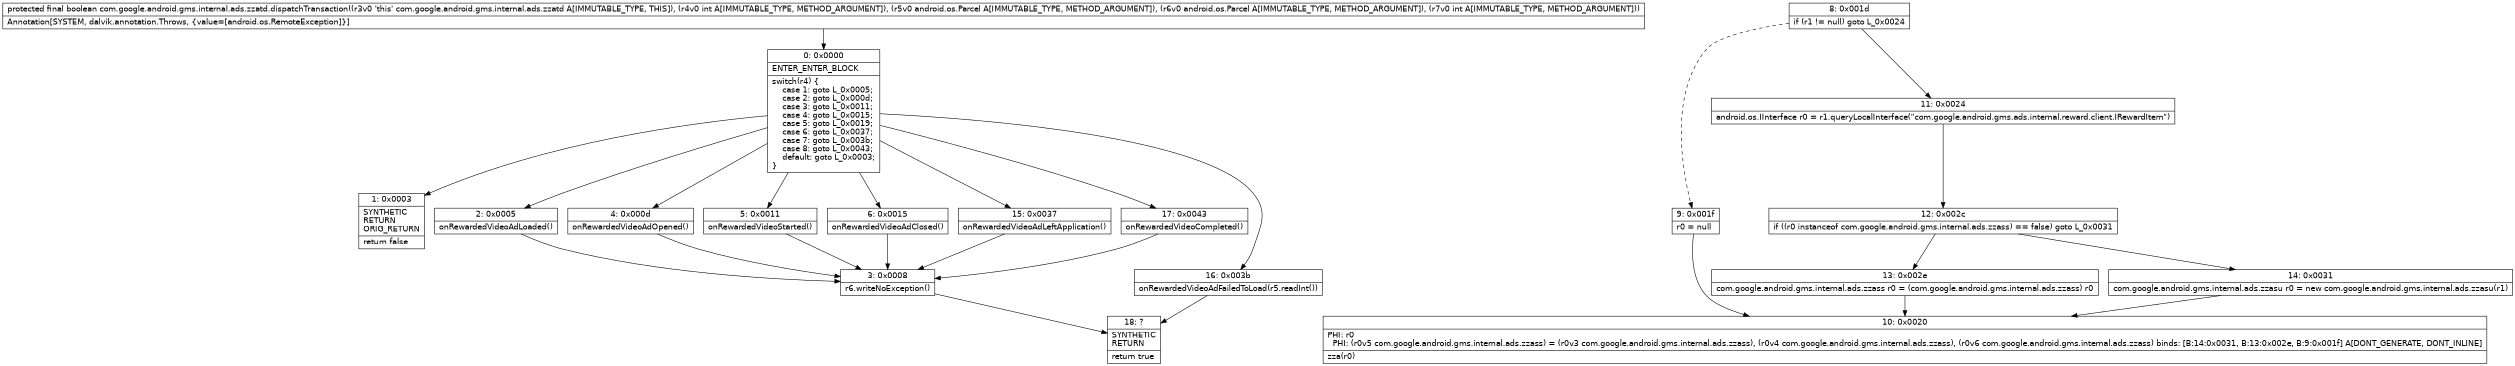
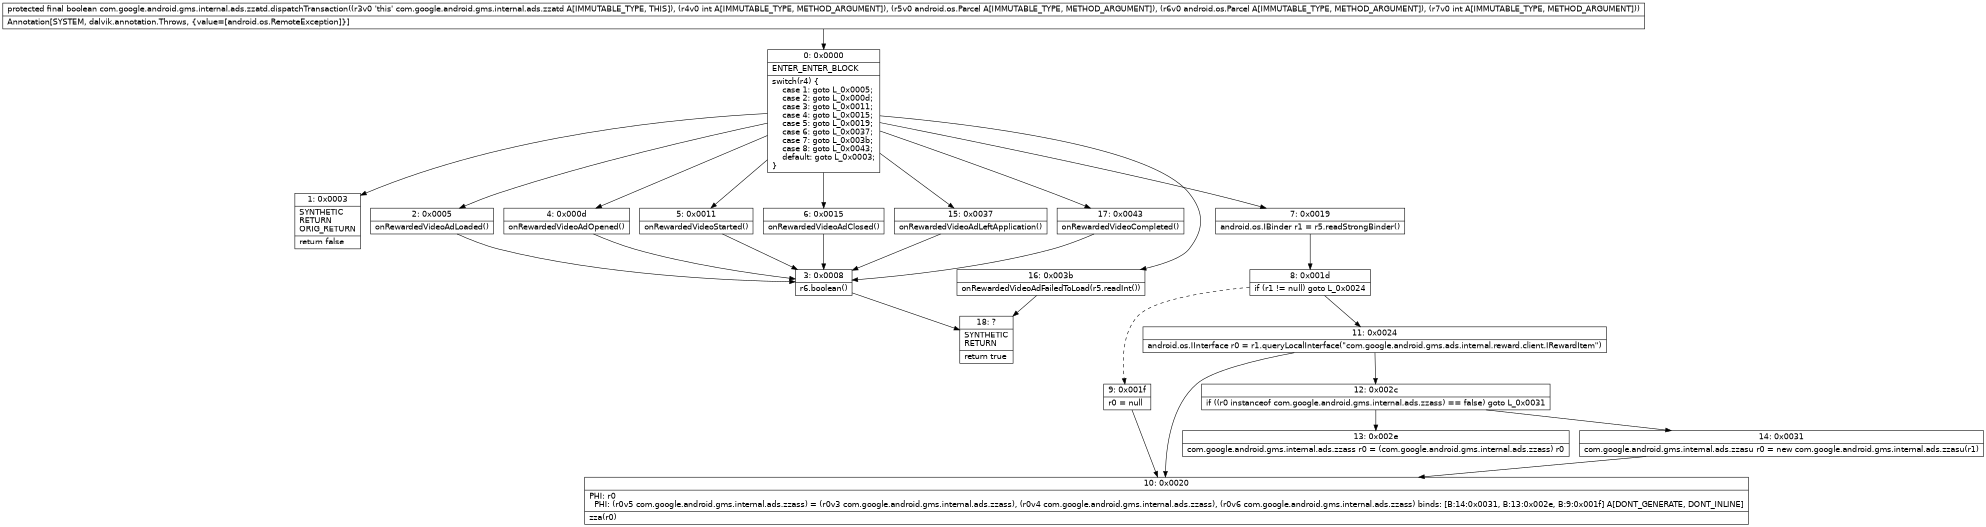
node "7: 0x0019": added
node "3: 0x0008": text "r6.writeNoException()" -> "r6.boolean()"
edge "13: 0x002e" -> "10: 0x0020": now "11: 0x0024" -> "10: 0x0020"
